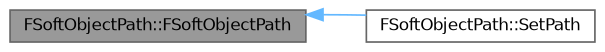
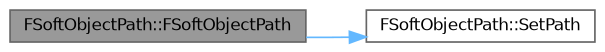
edge "FSoftObjectPath::SetPath" -> "FSoftObjectPath::FSoftObjectPath": reversed
